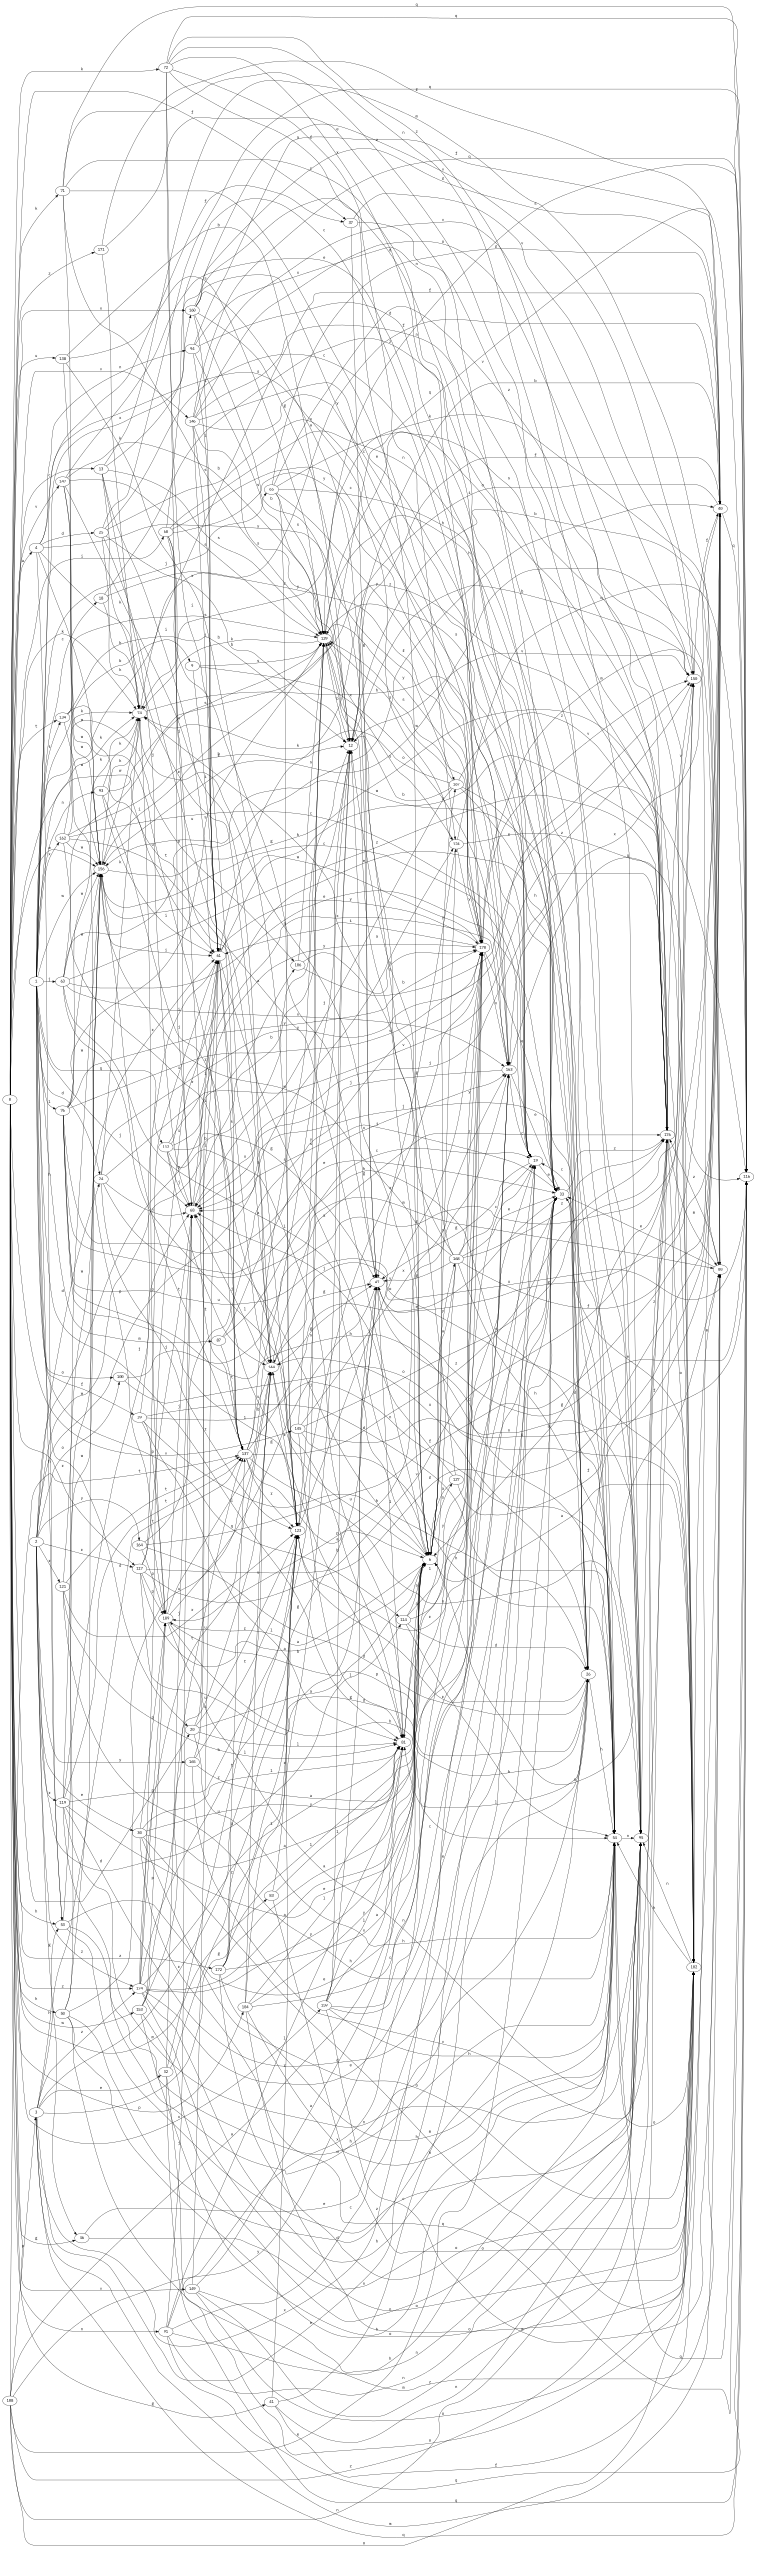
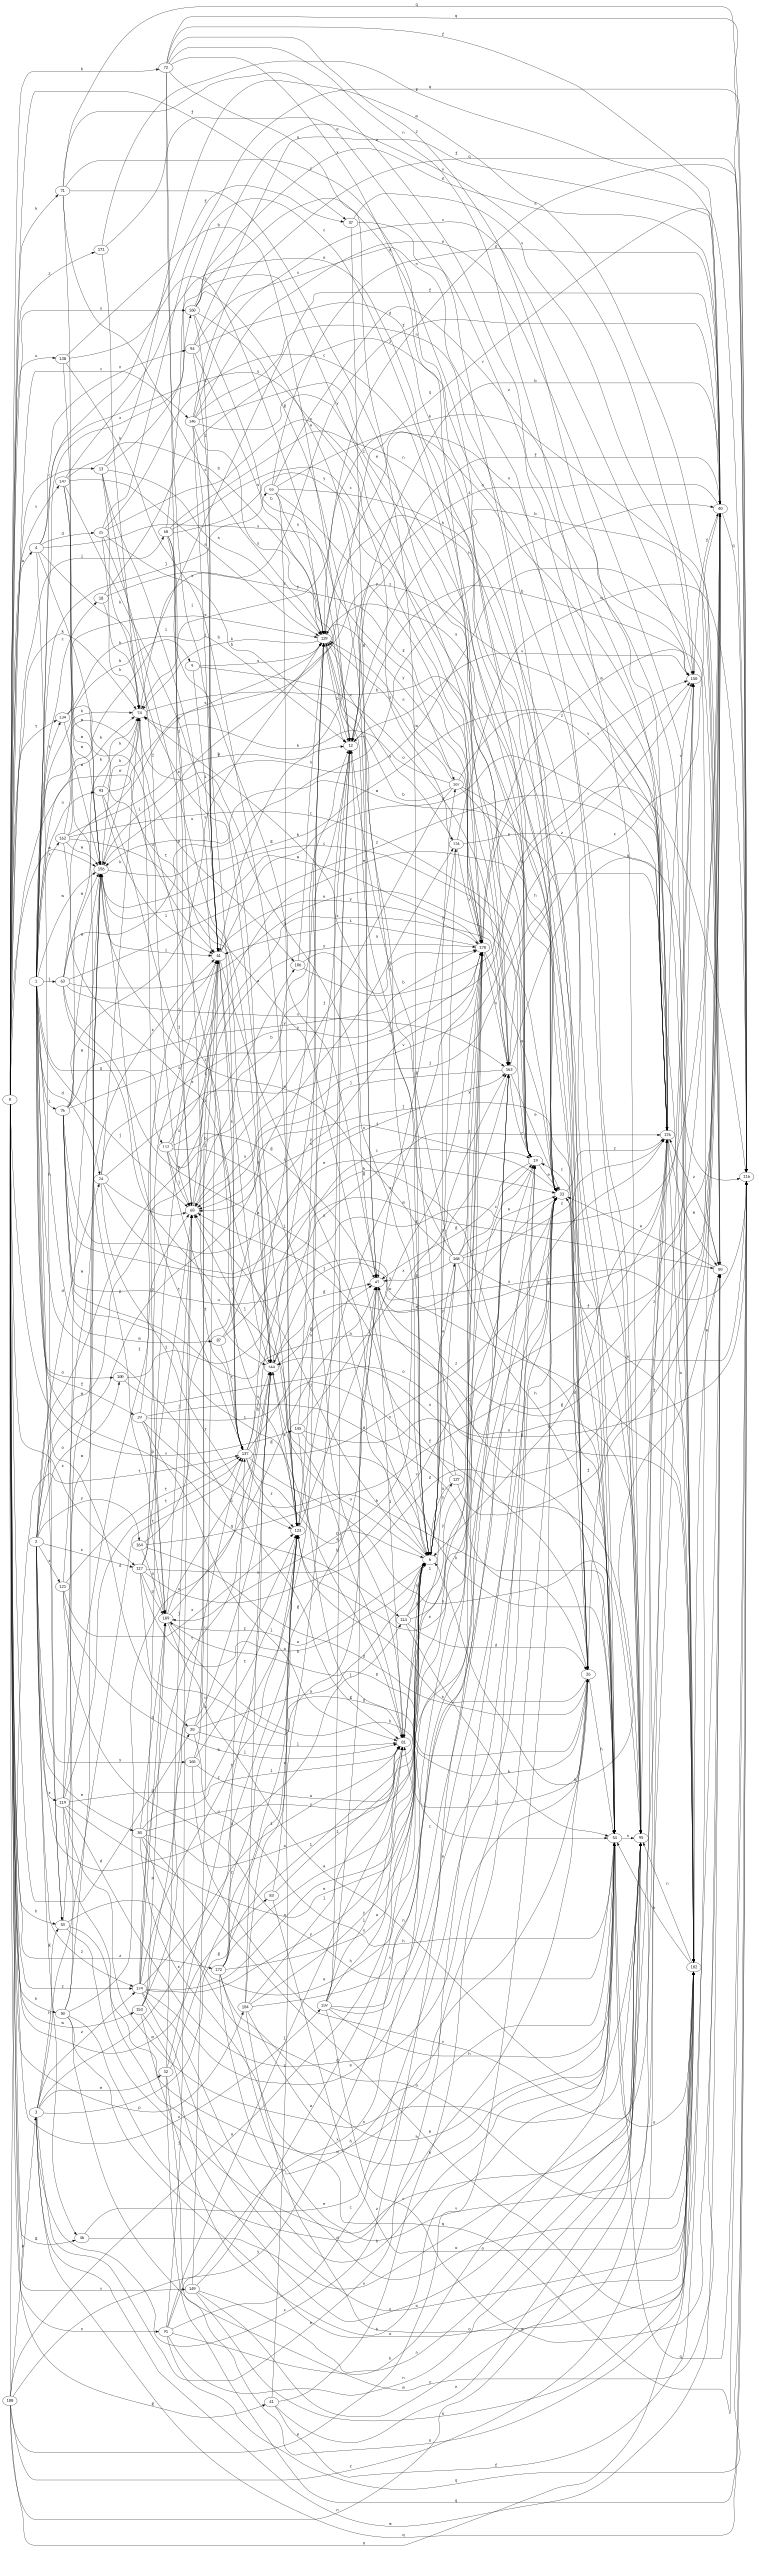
edge "72" -> "124": now "72" -> "40"
edge "145" -> "150": now "172" -> "150"
edge "102" -> "6": removed, label "a"
